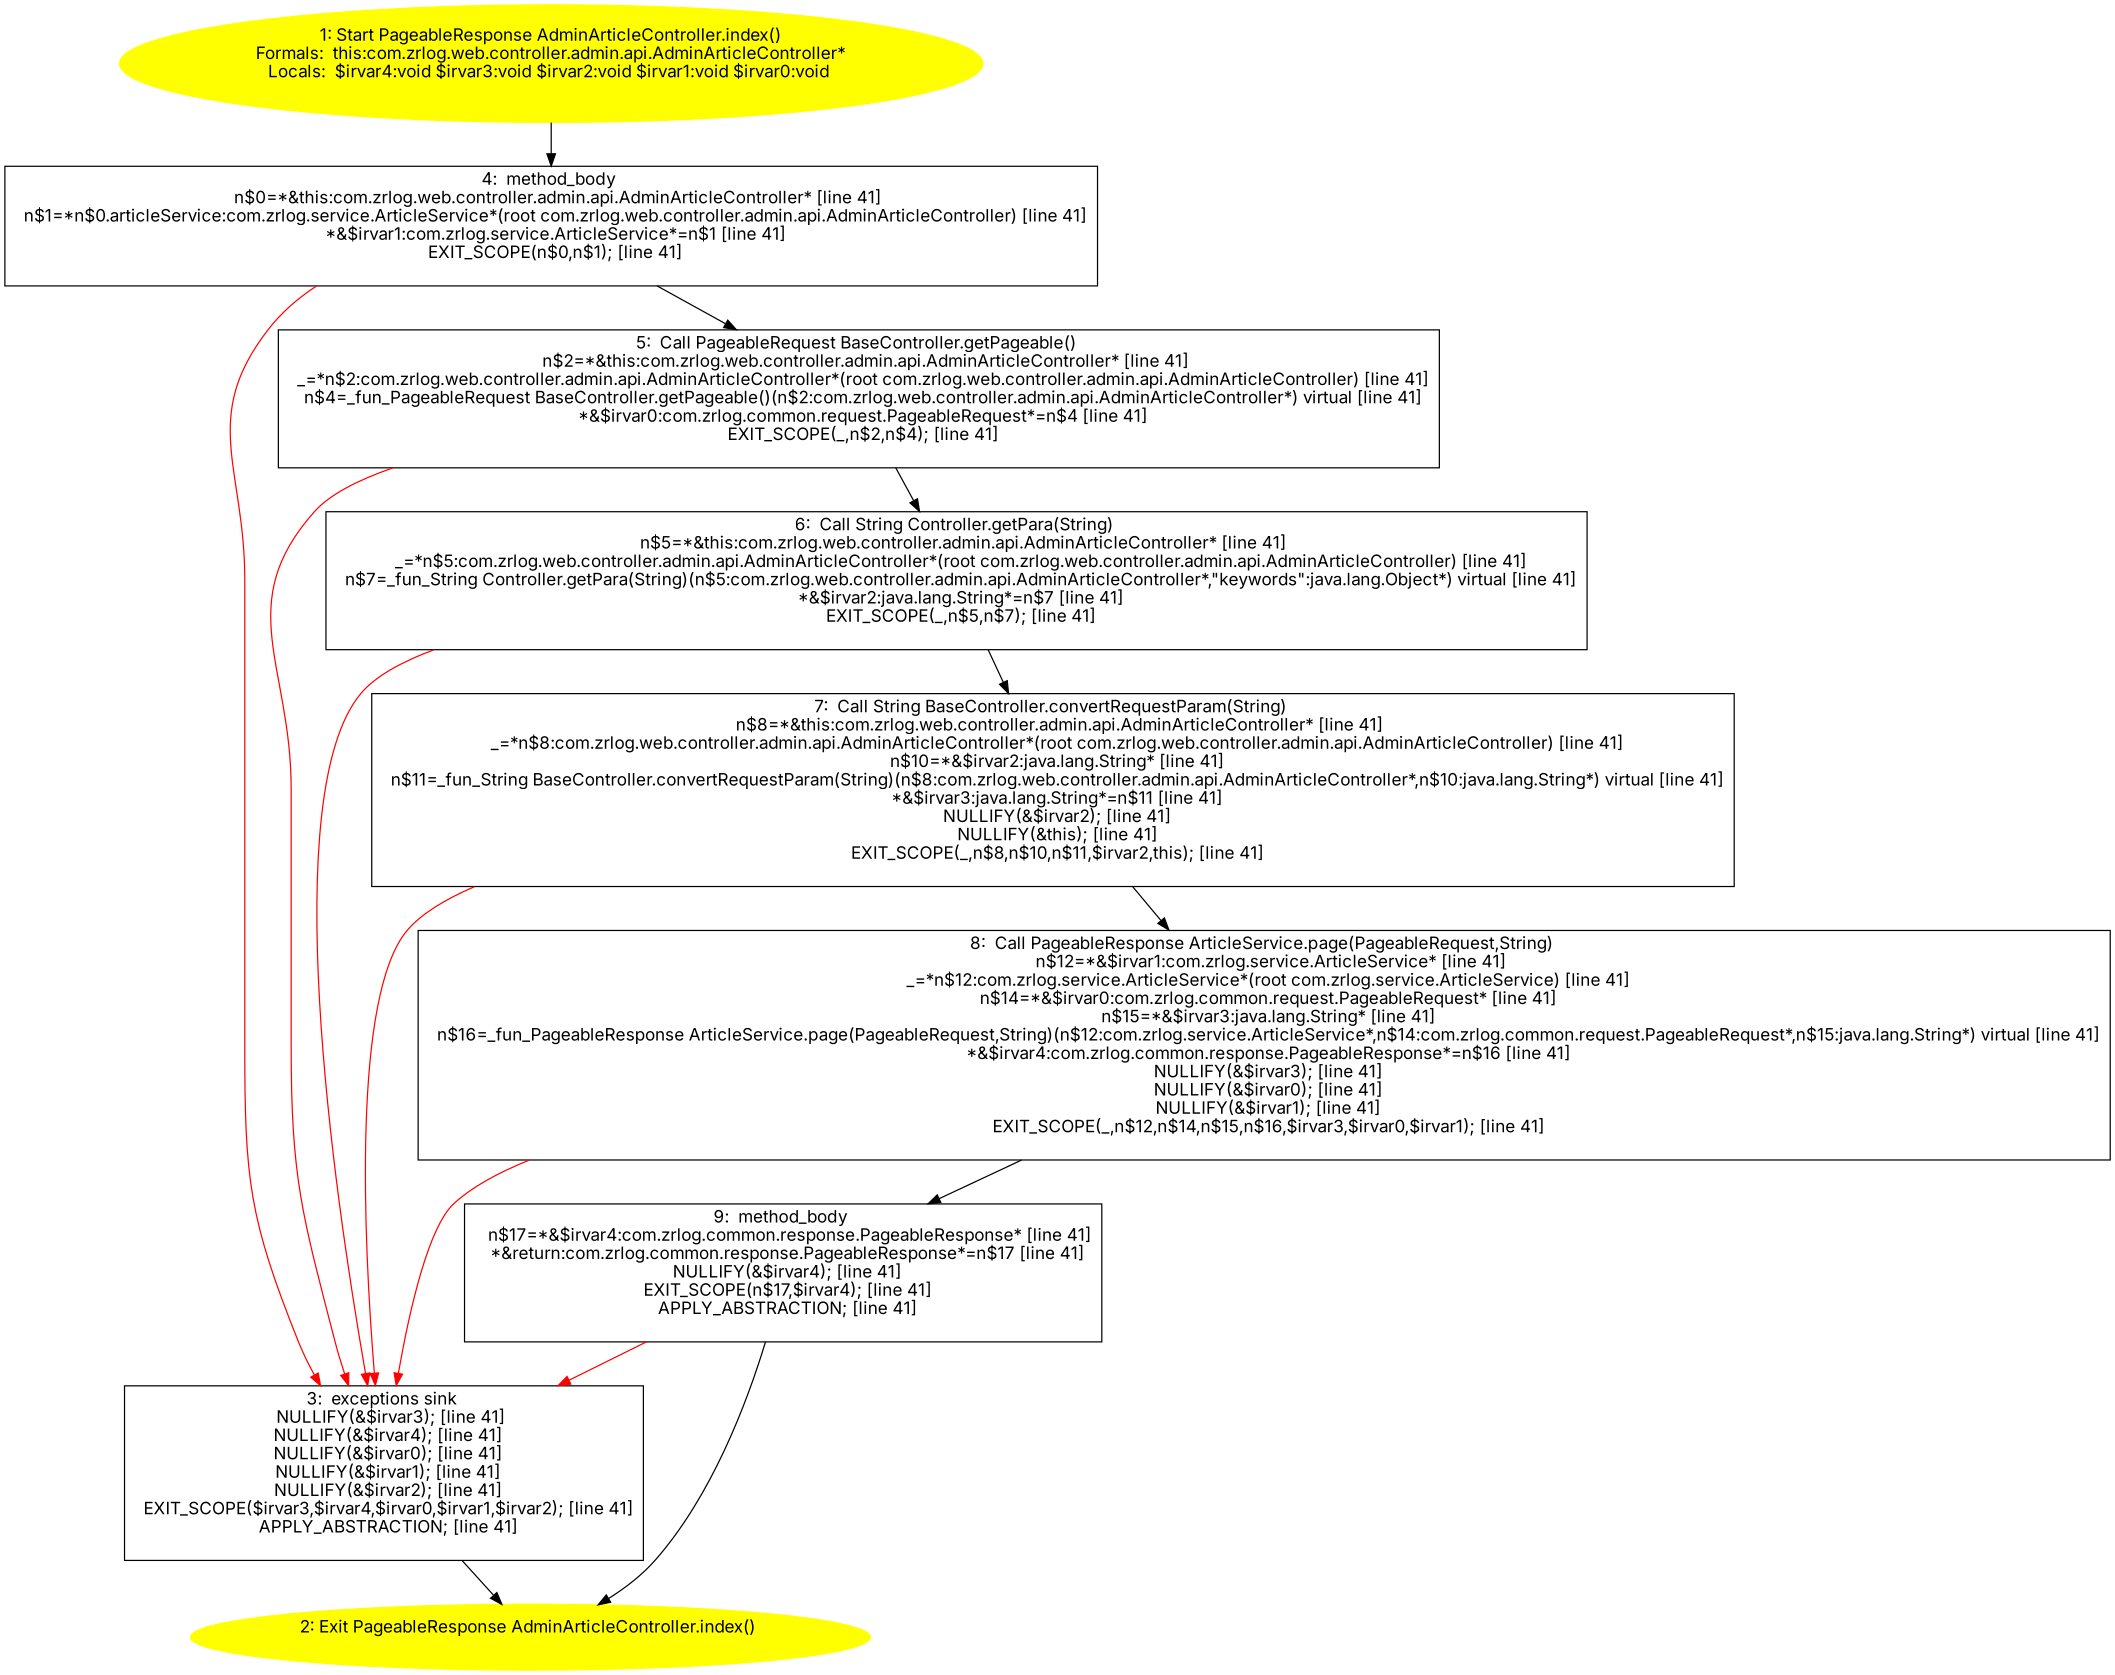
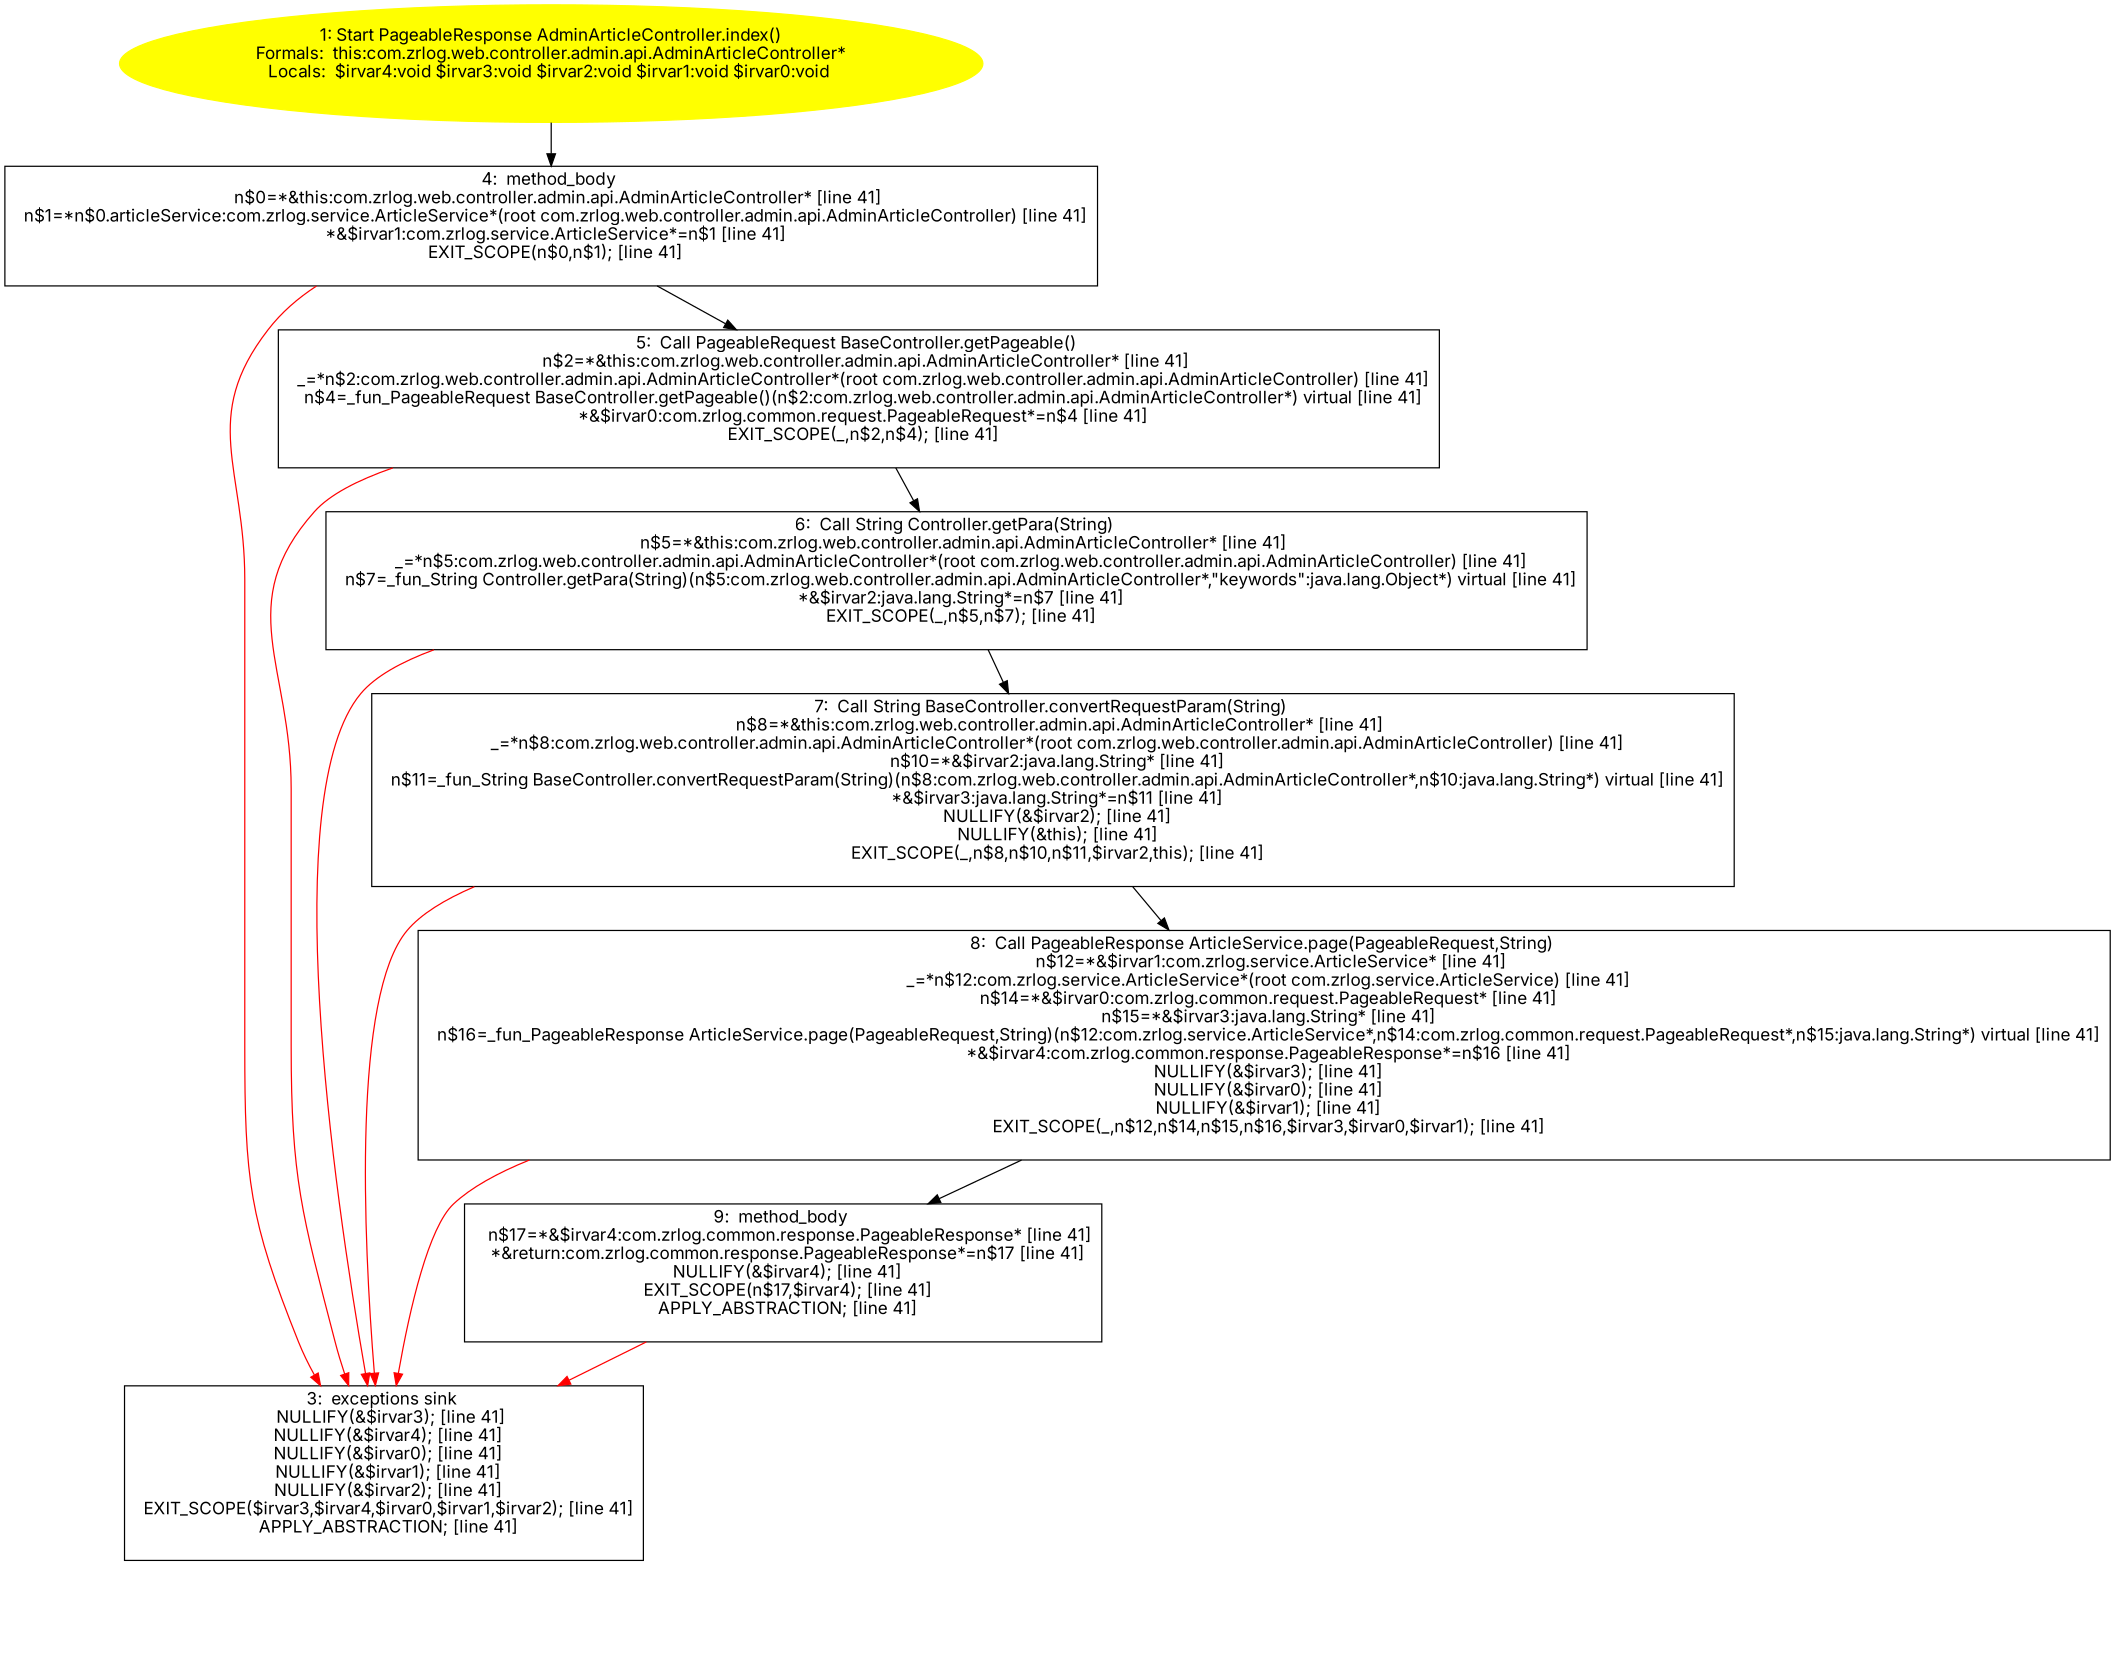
node "2: Exit PageableResponse AdminArticleController.index()": removed
